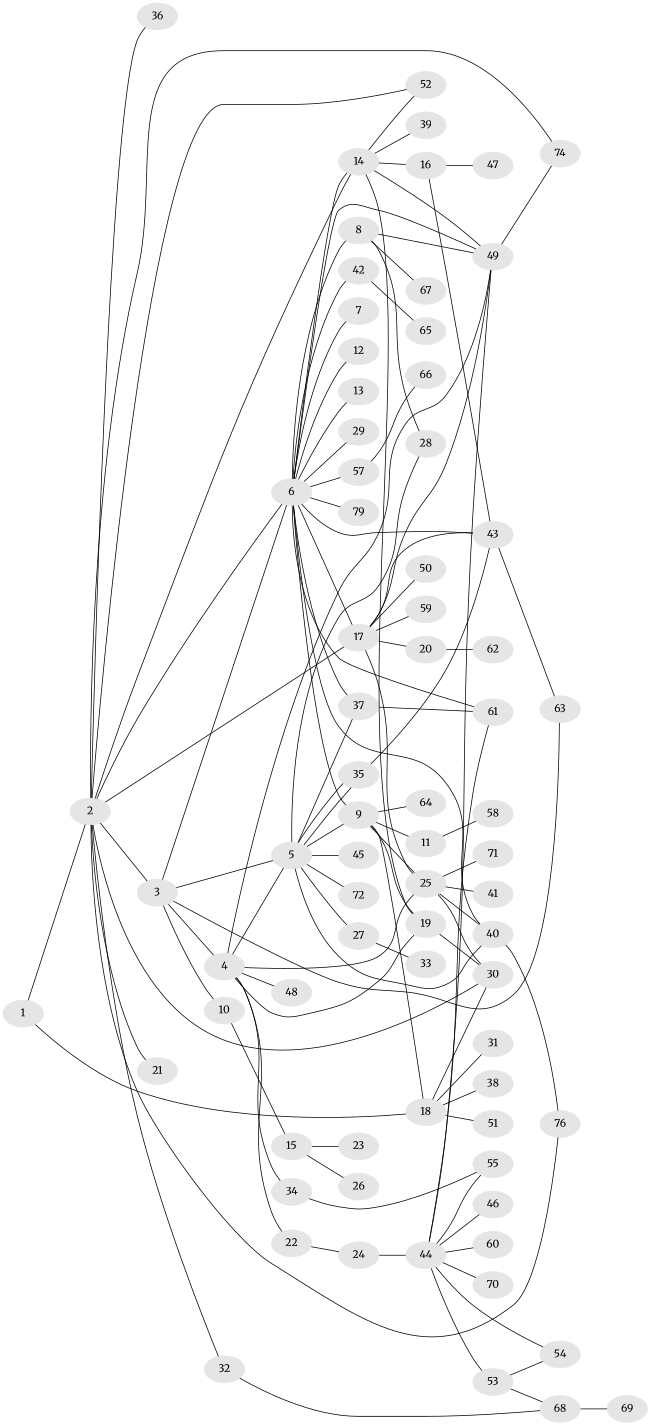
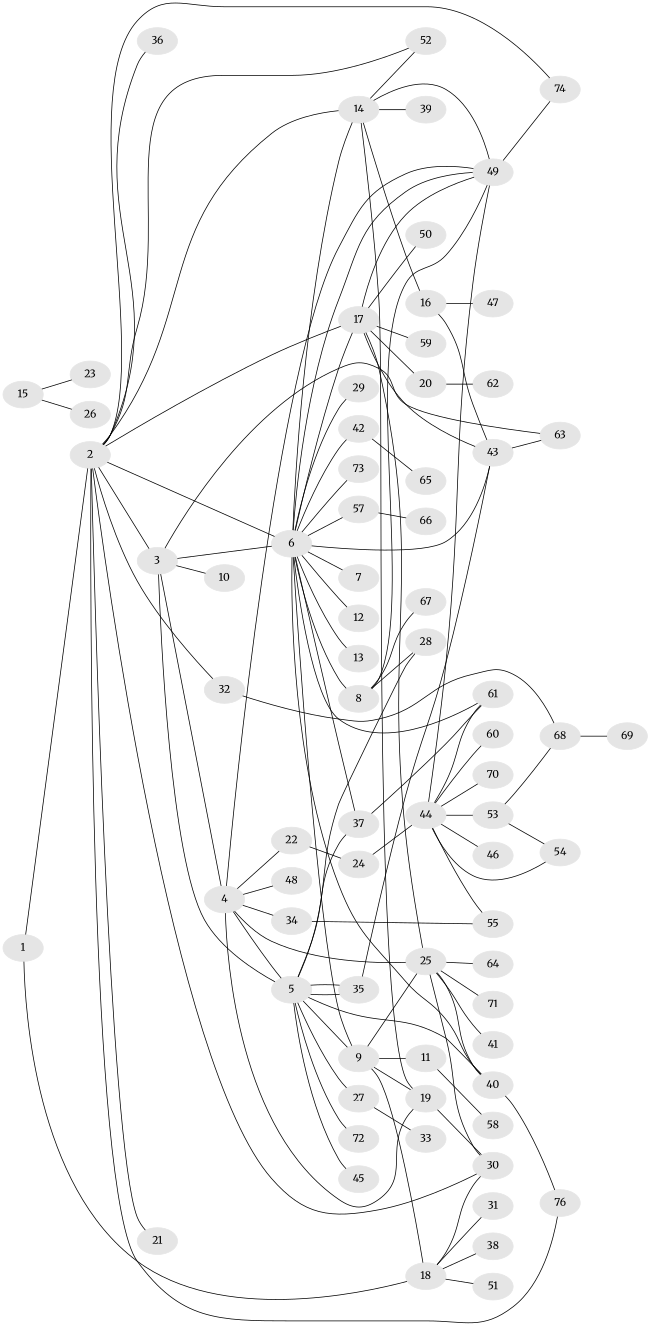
node "79": label "79" -> "73"
edge "64" -- "9": now "64" -- "25"
edge "10" -- "15": removed
